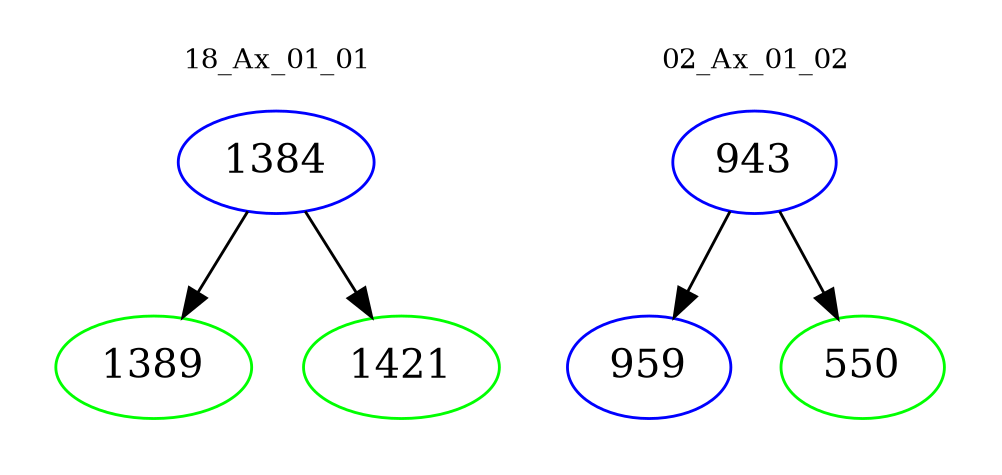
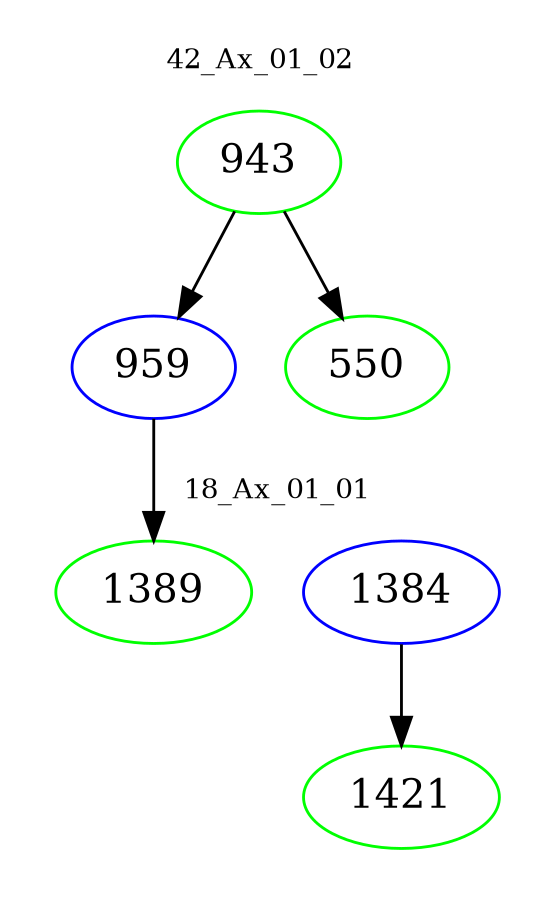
cluster "02_Ax_01_02": label "02_Ax_01_02" -> "42_Ax_01_02"
node "943": color blue -> green
edge "1384" -> "1389": now "959" -> "1389"
